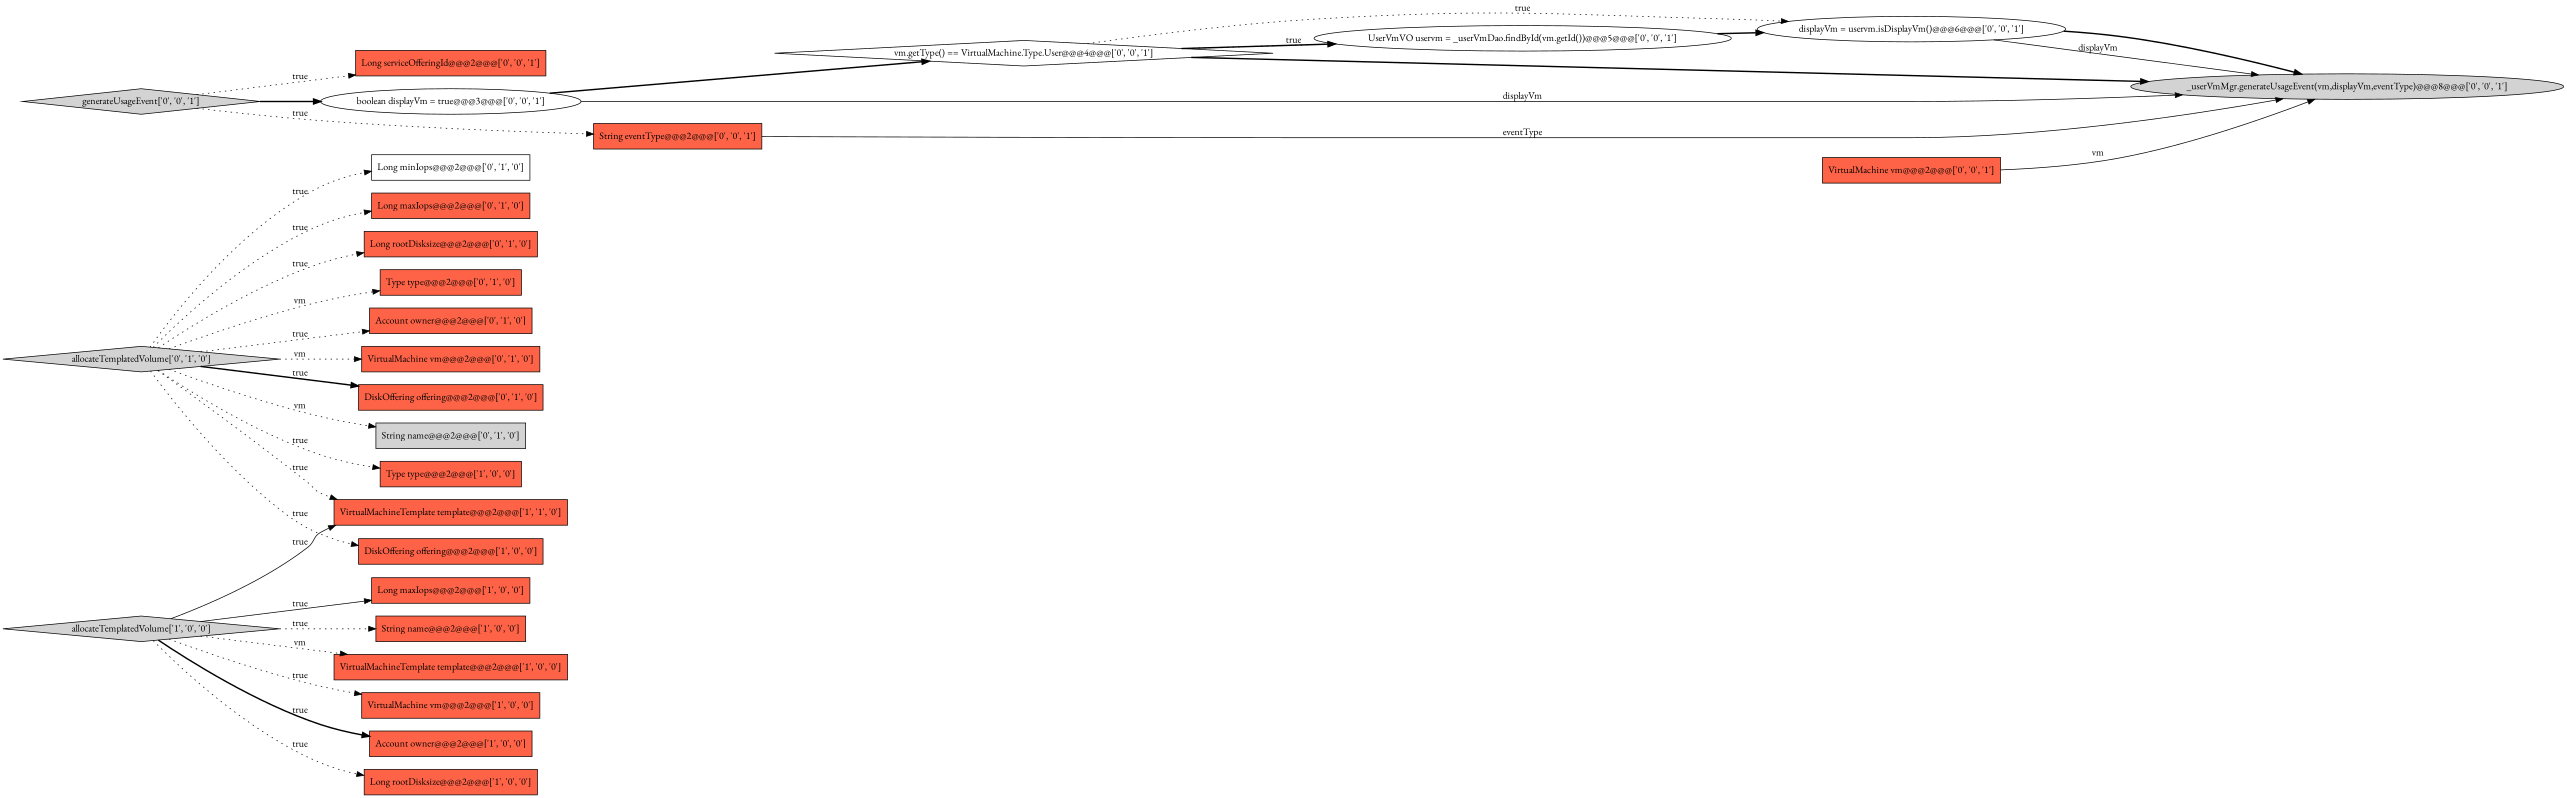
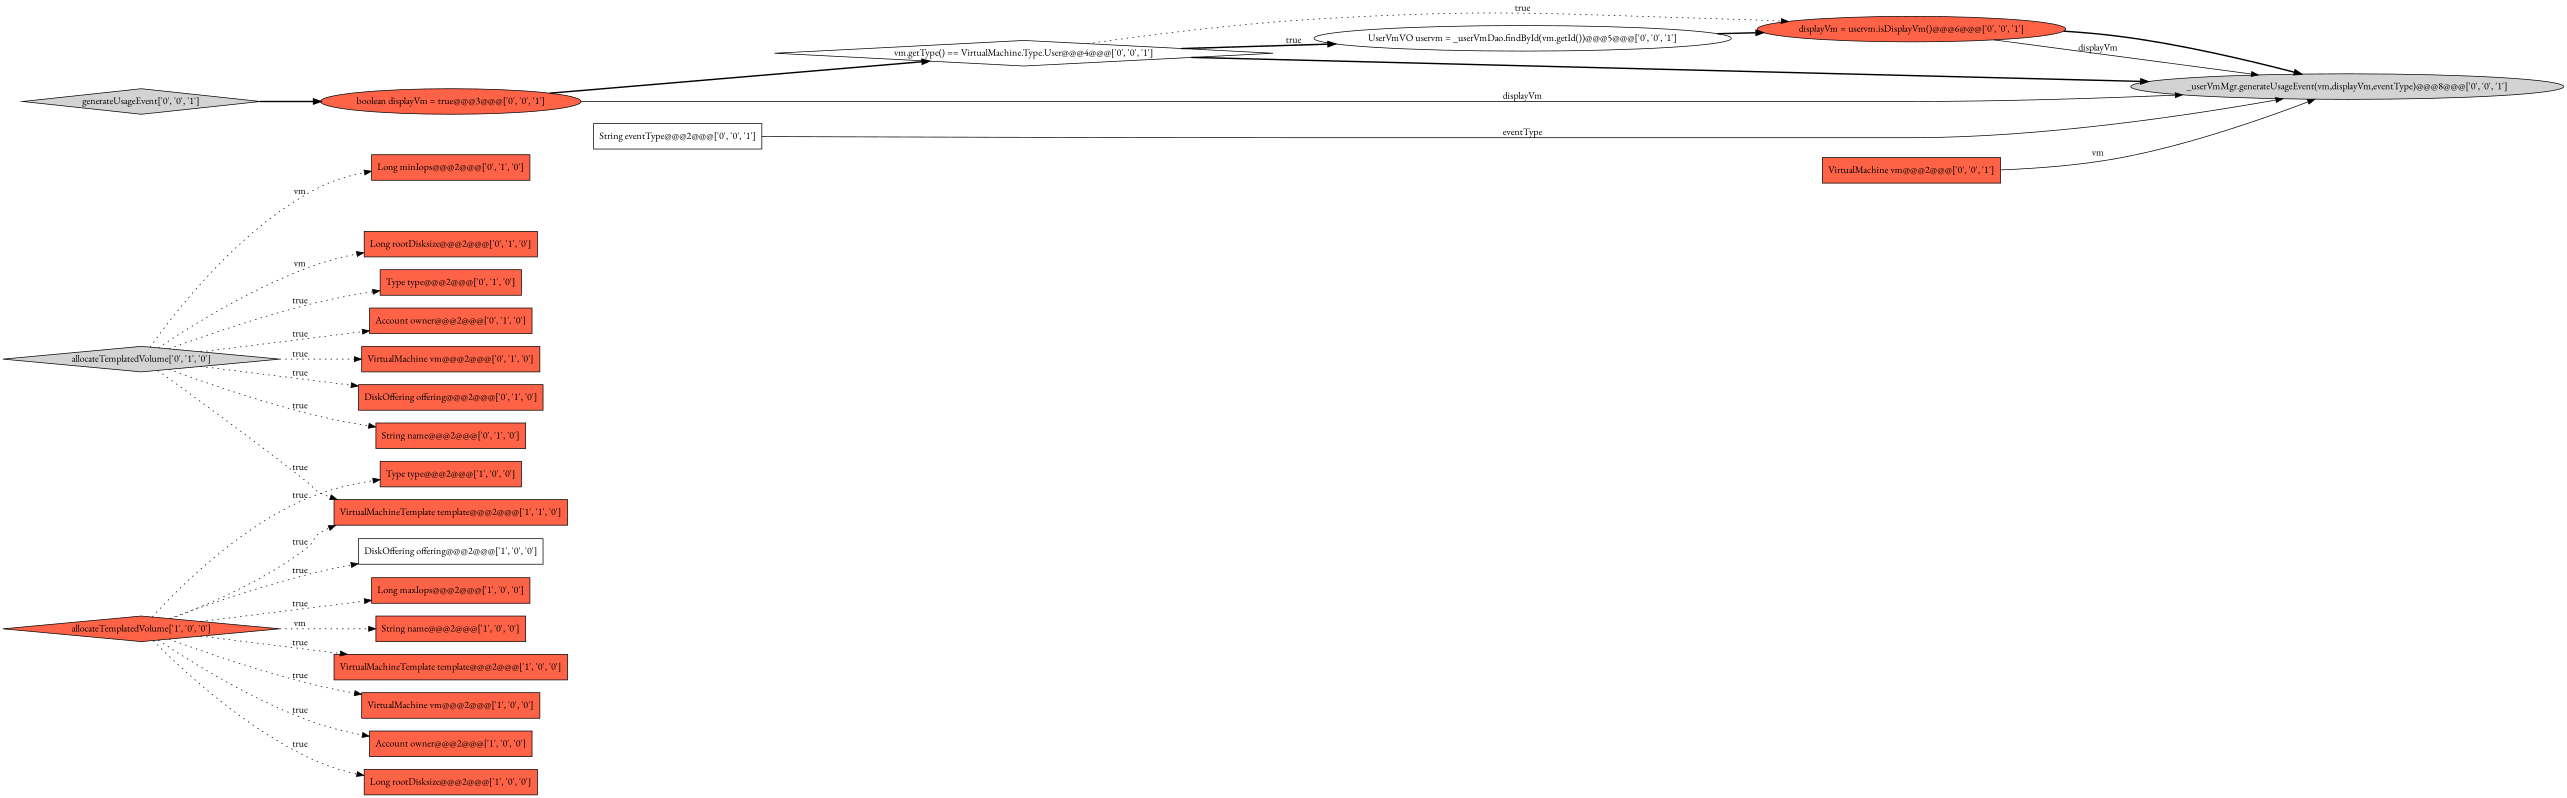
node "displayVm = uservm.isDisplayVm()@@@6@@@['0', '0', '1']": fillcolor white -> tomato
node "Long serviceOfferingId@@@2@@@['0', '0', '1']": removed
node "boolean displayVm = true@@@3@@@['0', '0', '1']": fillcolor white -> tomato
edge "generateUsageEvent['0', '0', '1']" -> "String eventType@@@2@@@['0', '0', '1']": removed, label "true"
node "String eventType@@@2@@@['0', '0', '1']": fillcolor tomato -> white
node "Long minIops@@@2@@@['0', '1', '0']": fillcolor white -> tomato
edge "allocateTemplatedVolume['0', '1', '0']" -> "Long minIops@@@2@@@['0', '1', '0']": label "true" -> "vm"
node "Long maxIops@@@2@@@['0', '1', '0']": removed
edge "allocateTemplatedVolume['0', '1', '0']" -> "Long rootDisksize@@@2@@@['0', '1', '0']": label "true" -> "vm"
edge "allocateTemplatedVolume['0', '1', '0']" -> "Type type@@@2@@@['0', '1', '0']": label "vm" -> "true"
edge "allocateTemplatedVolume['0', '1', '0']" -> "VirtualMachine vm@@@2@@@['0', '1', '0']": label "vm" -> "true"
edge "allocateTemplatedVolume['0', '1', '0']" -> "DiskOffering offering@@@2@@@['0', '1', '0']": style bold -> dotted
edge "allocateTemplatedVolume['0', '1', '0']" -> "String name@@@2@@@['0', '1', '0']": label "vm" -> "true"
edge "allocateTemplatedVolume['0', '1', '0']" -> "Type type@@@2@@@['1', '0', '0']": now "allocateTemplatedVolume['1', '0', '0']" -> "Type type@@@2@@@['1', '0', '0']"
node "String name@@@2@@@['0', '1', '0']": fillcolor lightgray -> tomato
edge "allocateTemplatedVolume['0', '1', '0']" -> "DiskOffering offering@@@2@@@['1', '0', '0']": now "allocateTemplatedVolume['1', '0', '0']" -> "DiskOffering offering@@@2@@@['1', '0', '0']"
node "DiskOffering offering@@@2@@@['1', '0', '0']": fillcolor tomato -> white
edge "allocateTemplatedVolume['1', '0', '0']" -> "VirtualMachineTemplate template@@@2@@@['1', '1', '0']": style solid -> dotted
edge "allocateTemplatedVolume['1', '0', '0']" -> "Long maxIops@@@2@@@['1', '0', '0']": style solid -> dotted
edge "allocateTemplatedVolume['1', '0', '0']" -> "String name@@@2@@@['1', '0', '0']": label "true" -> "vm"
node "allocateTemplatedVolume['1', '0', '0']": fillcolor lightgray -> tomato
edge "allocateTemplatedVolume['1', '0', '0']" -> "VirtualMachineTemplate template@@@2@@@['1', '0', '0']": label "vm" -> "true"
edge "allocateTemplatedVolume['1', '0', '0']" -> "Account owner@@@2@@@['1', '0', '0']": style bold -> dotted
